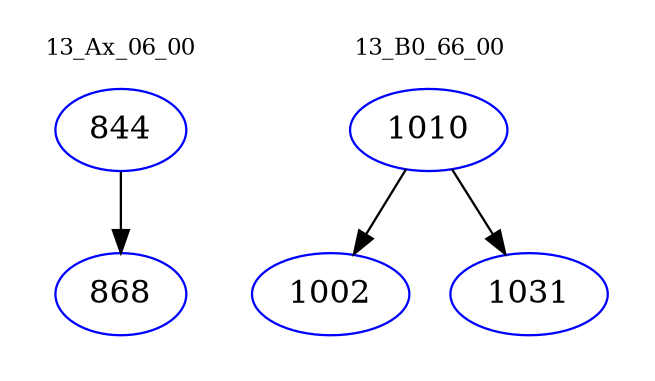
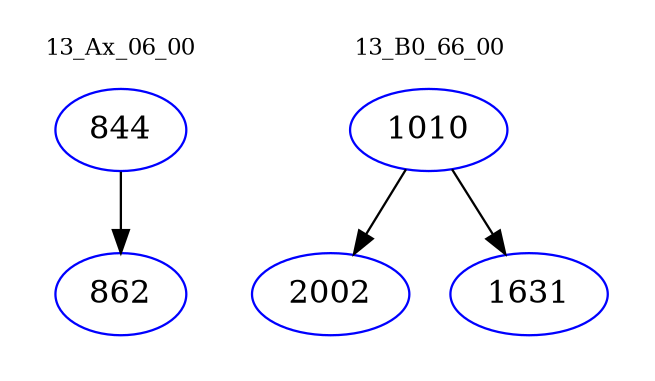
node "868": label "868" -> "862"
node "1002": label "1002" -> "2002"
node "1031": label "1031" -> "1631"
